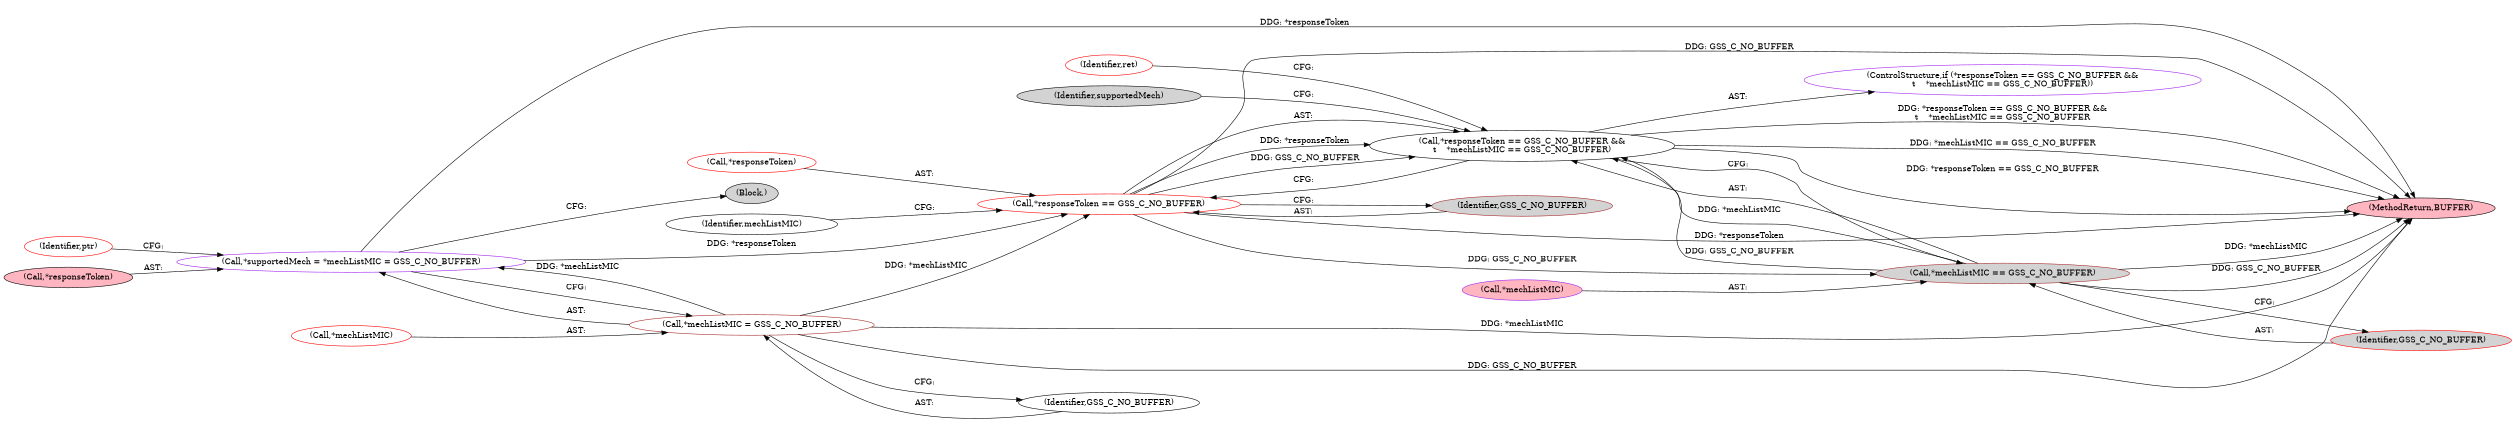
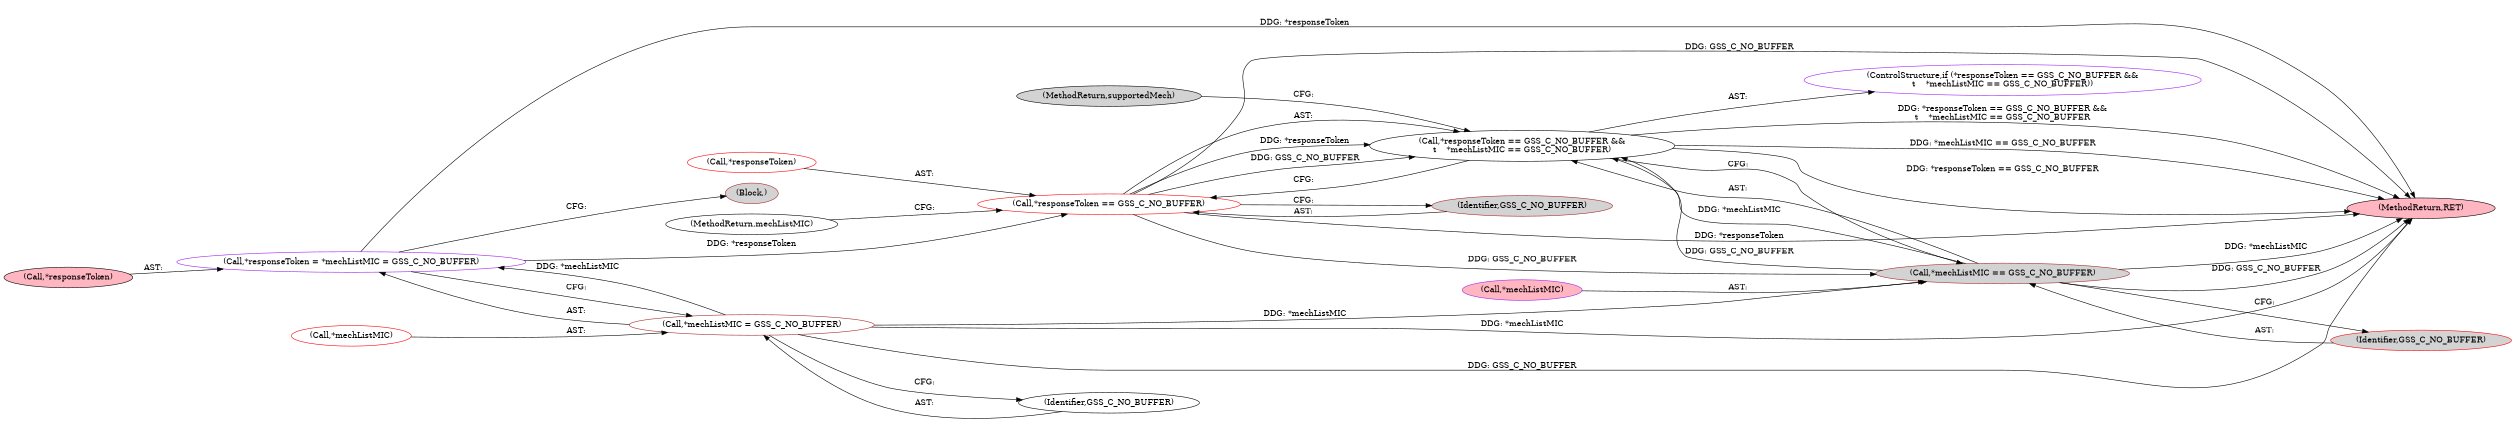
node "(Identifier,ret)": removed
node "(Identifier,supportedMech)": label "(Identifier,supportedMech)" -> "(MethodReturn,supportedMech)"
node "(Block,)": color black -> brown
node "(MethodReturn,BUFFER)": label "(MethodReturn,BUFFER)" -> "(MethodReturn,RET)"
node "(Identifier,mechListMIC)": label "(Identifier,mechListMIC)" -> "(MethodReturn,mechListMIC)"
node "(Identifier,ptr)": removed
node "(Call,*supportedMech = *mechListMIC = GSS_C_NO_BUFFER)": label "(Call,*supportedMech = *mechListMIC = GSS_C_NO_BUFFER)" -> "(Call,*responseToken = *mechListMIC = GSS_C_NO_BUFFER)"
edge "(Call,*mechListMIC = GSS_C_NO_BUFFER)" -> "(Call,*responseToken == GSS_C_NO_BUFFER)": now "(Call,*mechListMIC = GSS_C_NO_BUFFER)" -> "(Call,*mechListMIC == GSS_C_NO_BUFFER)"
